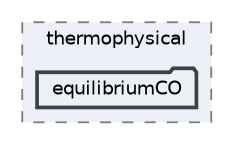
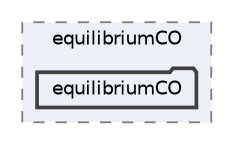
cluster "thermophysical": label "thermophysical" -> "equilibriumCO"
